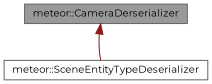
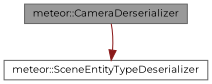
edge "meteor::SceneEntityTypeDeserializer" -> "meteor::CameraDerserializer": reversed
